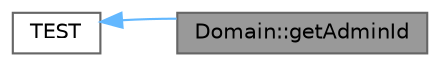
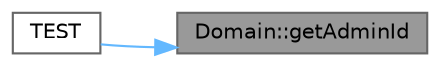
edge "Domain::getAdminId" -> "TEST": reversed
